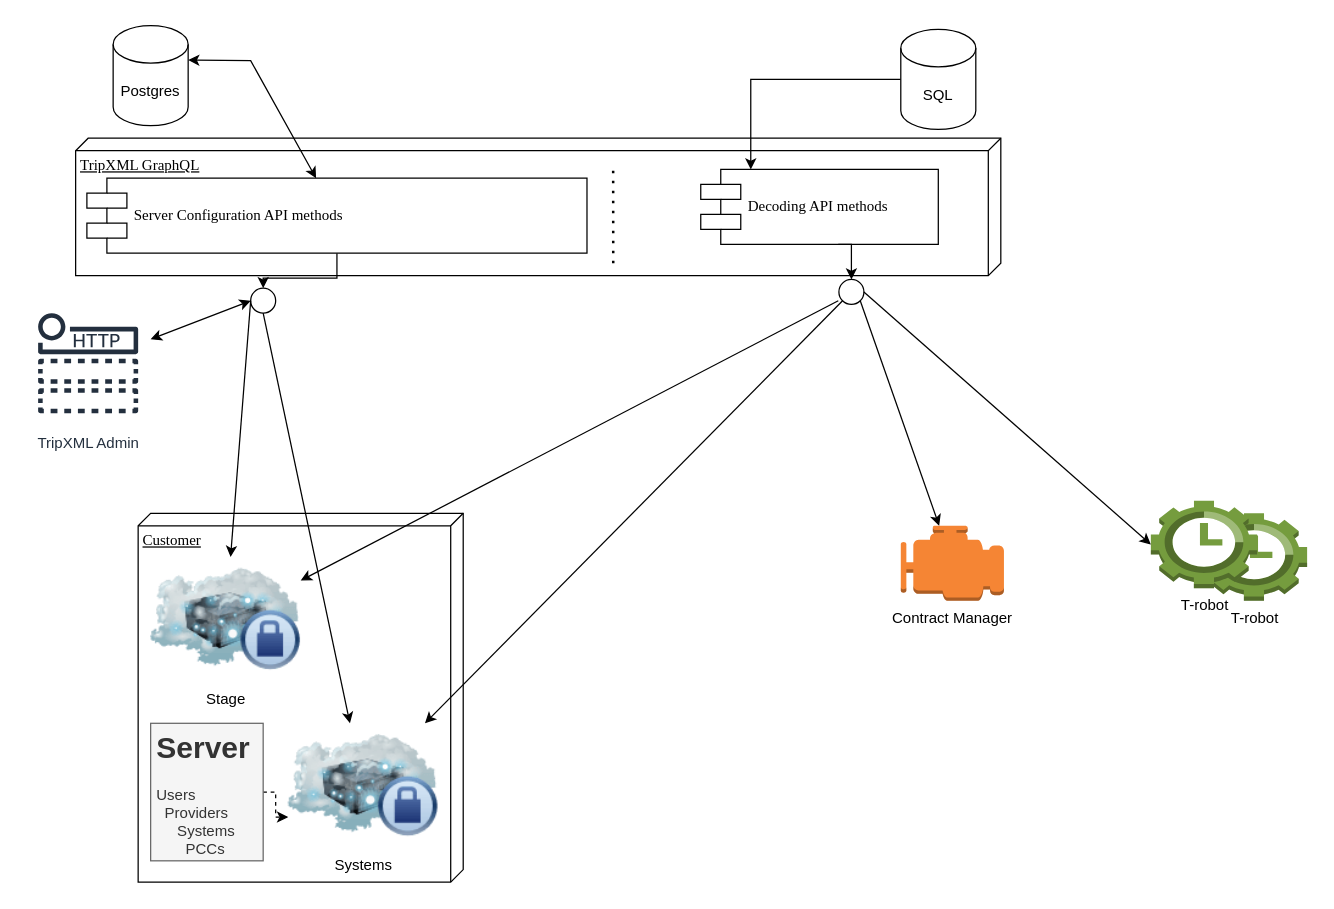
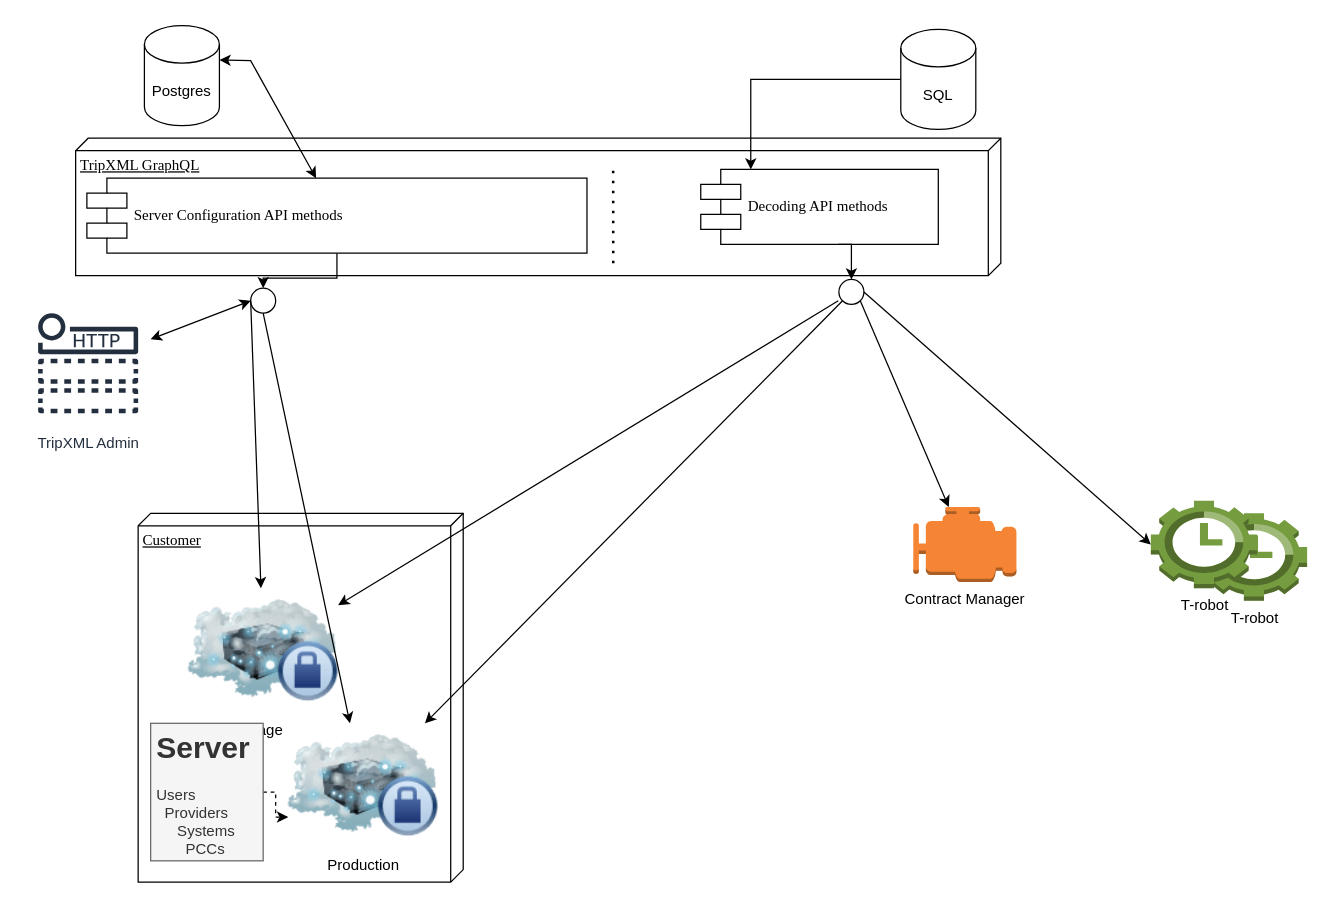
node "Postgres": moved (151, 76) -> (182, 76)
node "Contract Manager": moved (952, 563) -> (965, 544)
node "Stage": moved (226, 619) -> (263, 651)
node "Systems": label "Systems" -> "Production"
